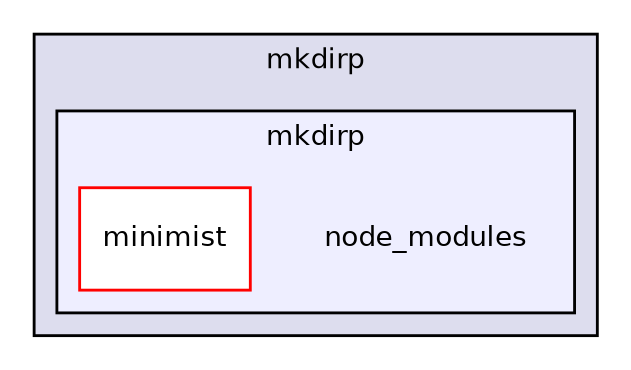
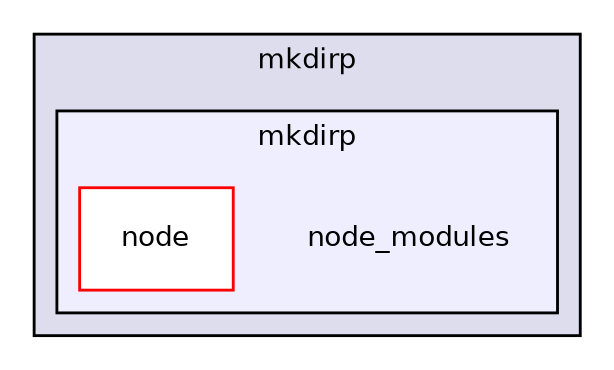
node "minimist": label "minimist" -> "node"
